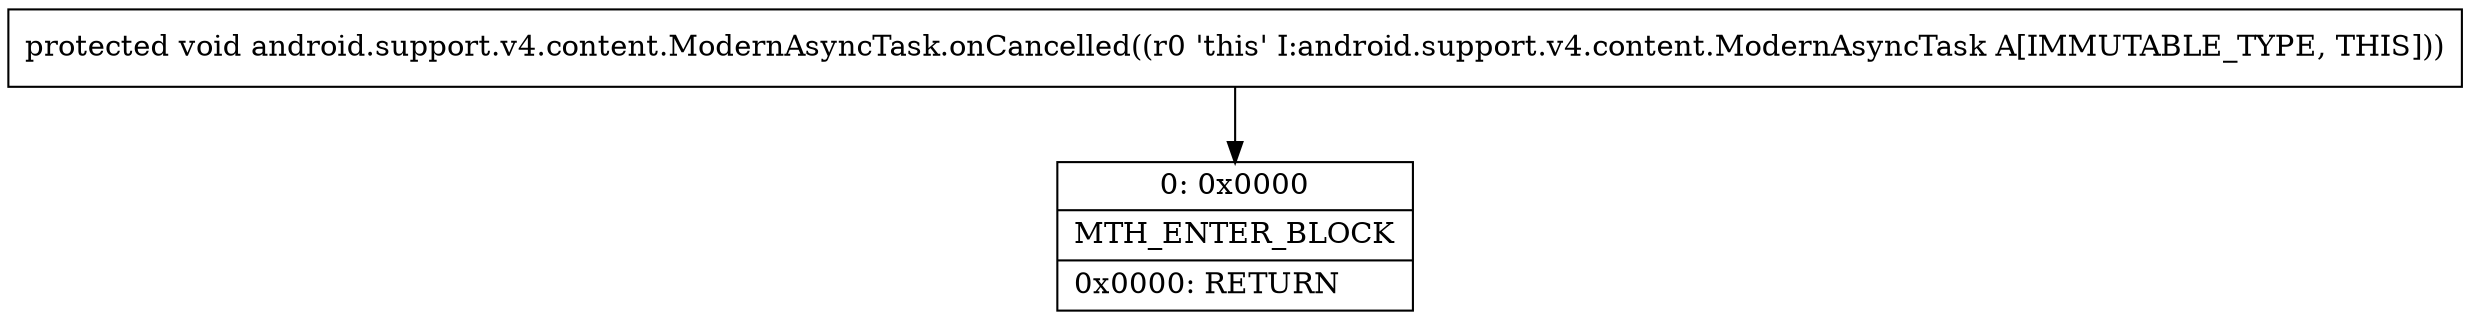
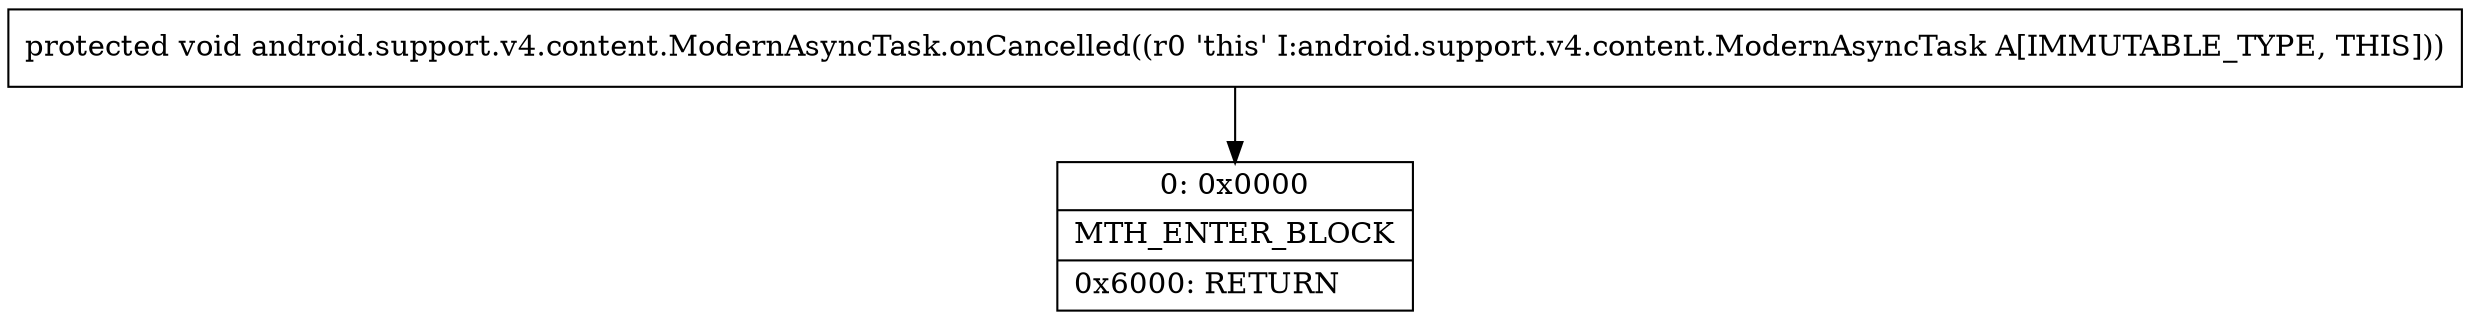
node "0: 0x0000": text "0x0000: RETURN" -> "0x6000: RETURN"
